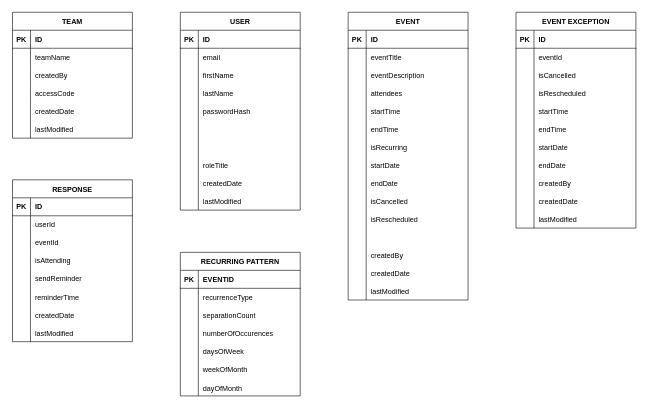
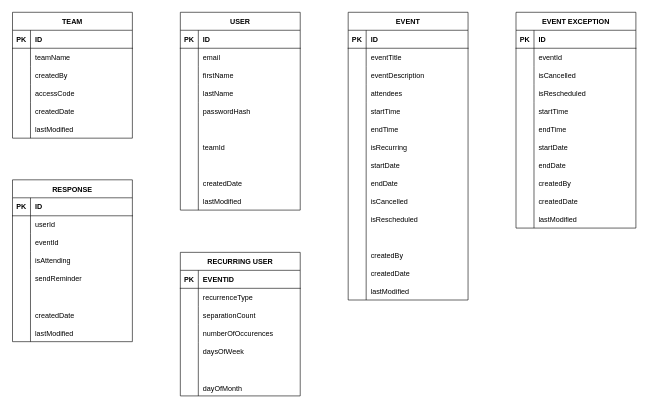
node "teamId": added
node "roleTitle": removed
node "RECURRING PATTERN": label "RECURRING PATTERN" -> "RECURRING USER"
node "reminderTime": removed
node "weekOfMonth": removed
